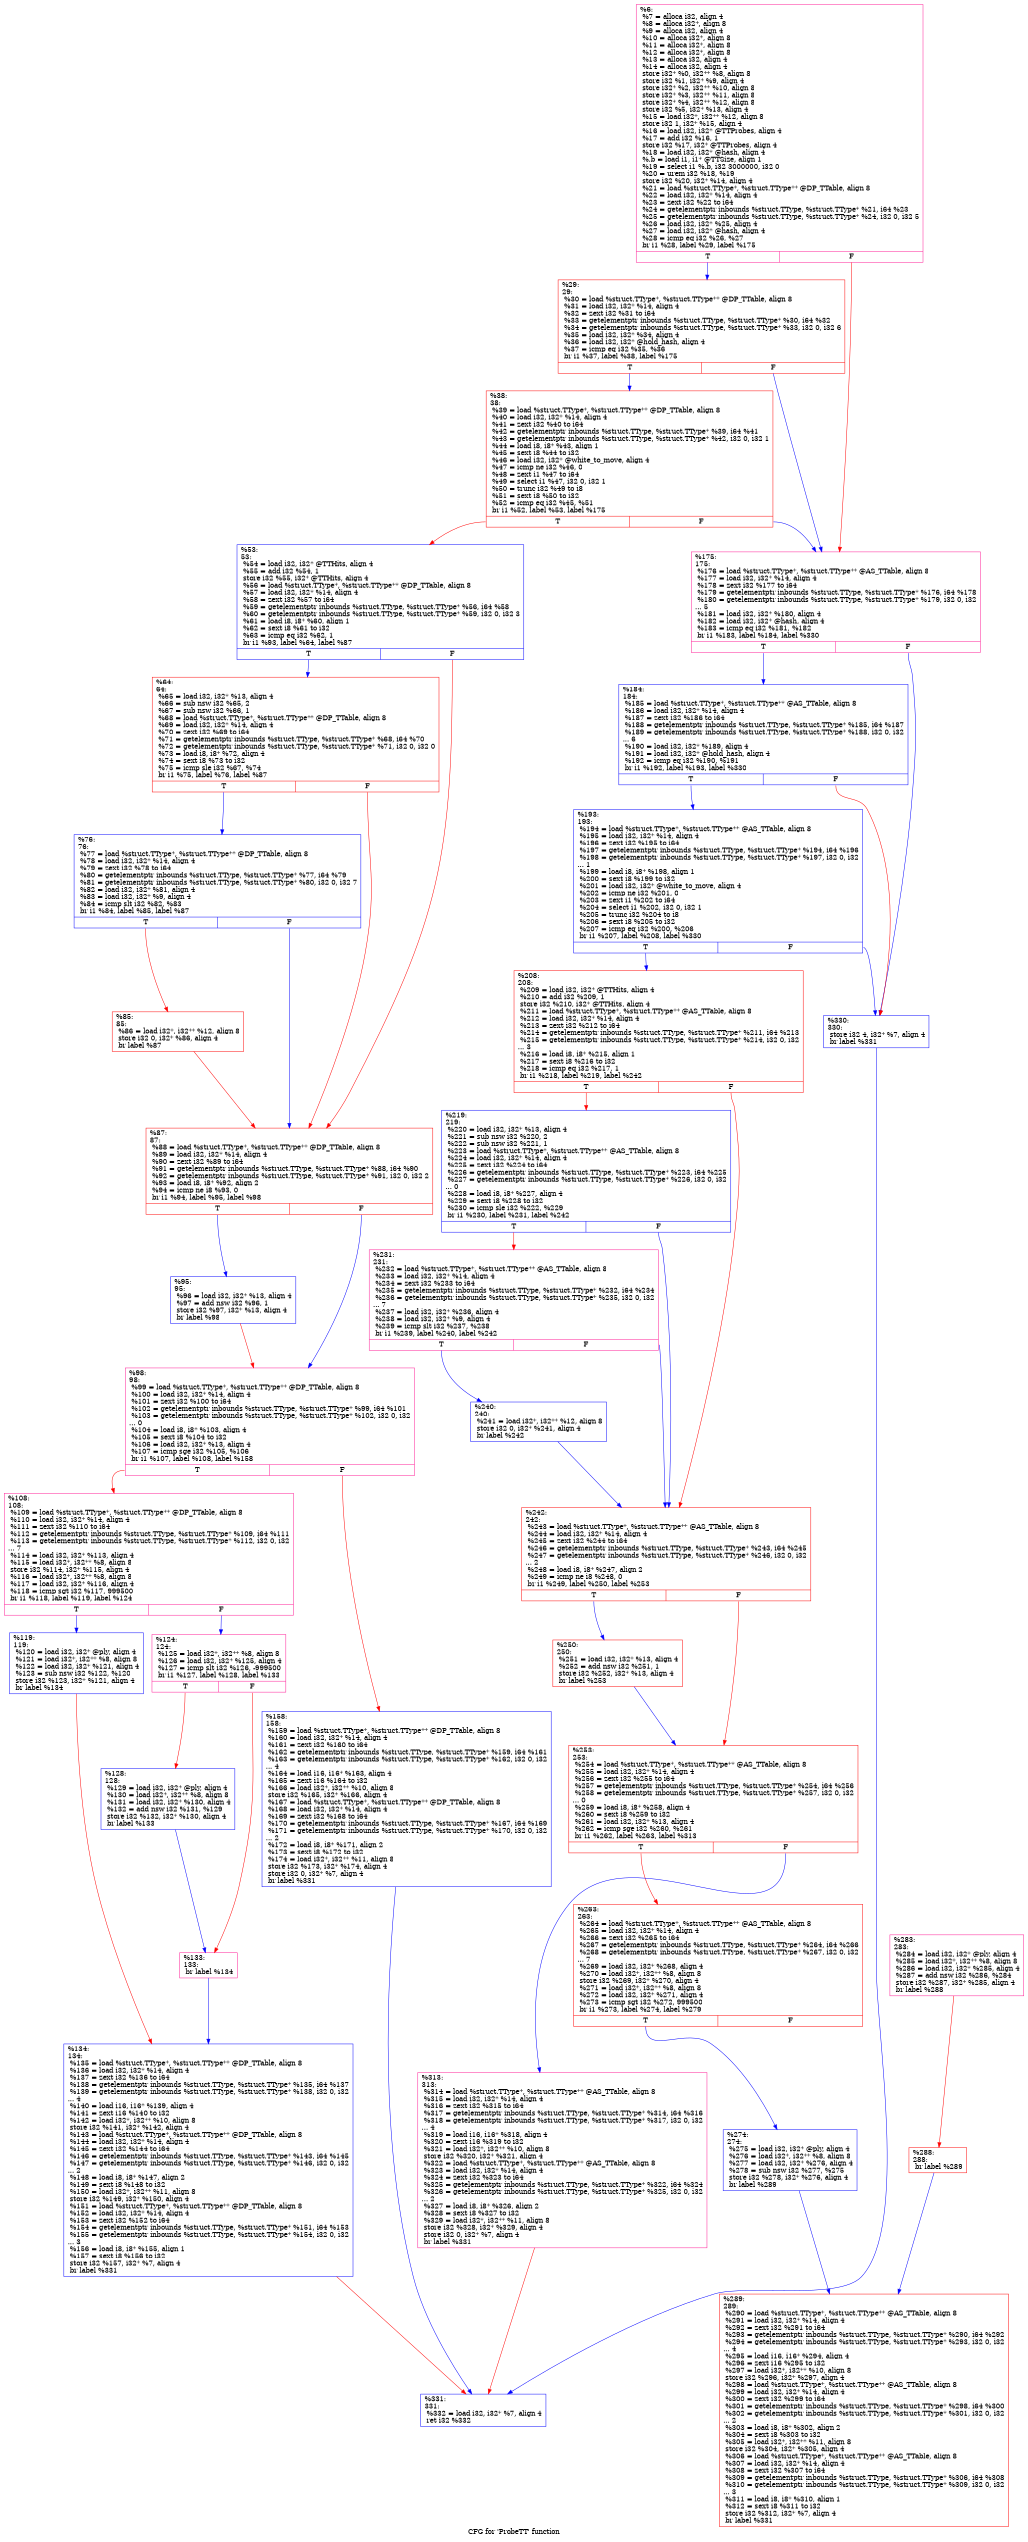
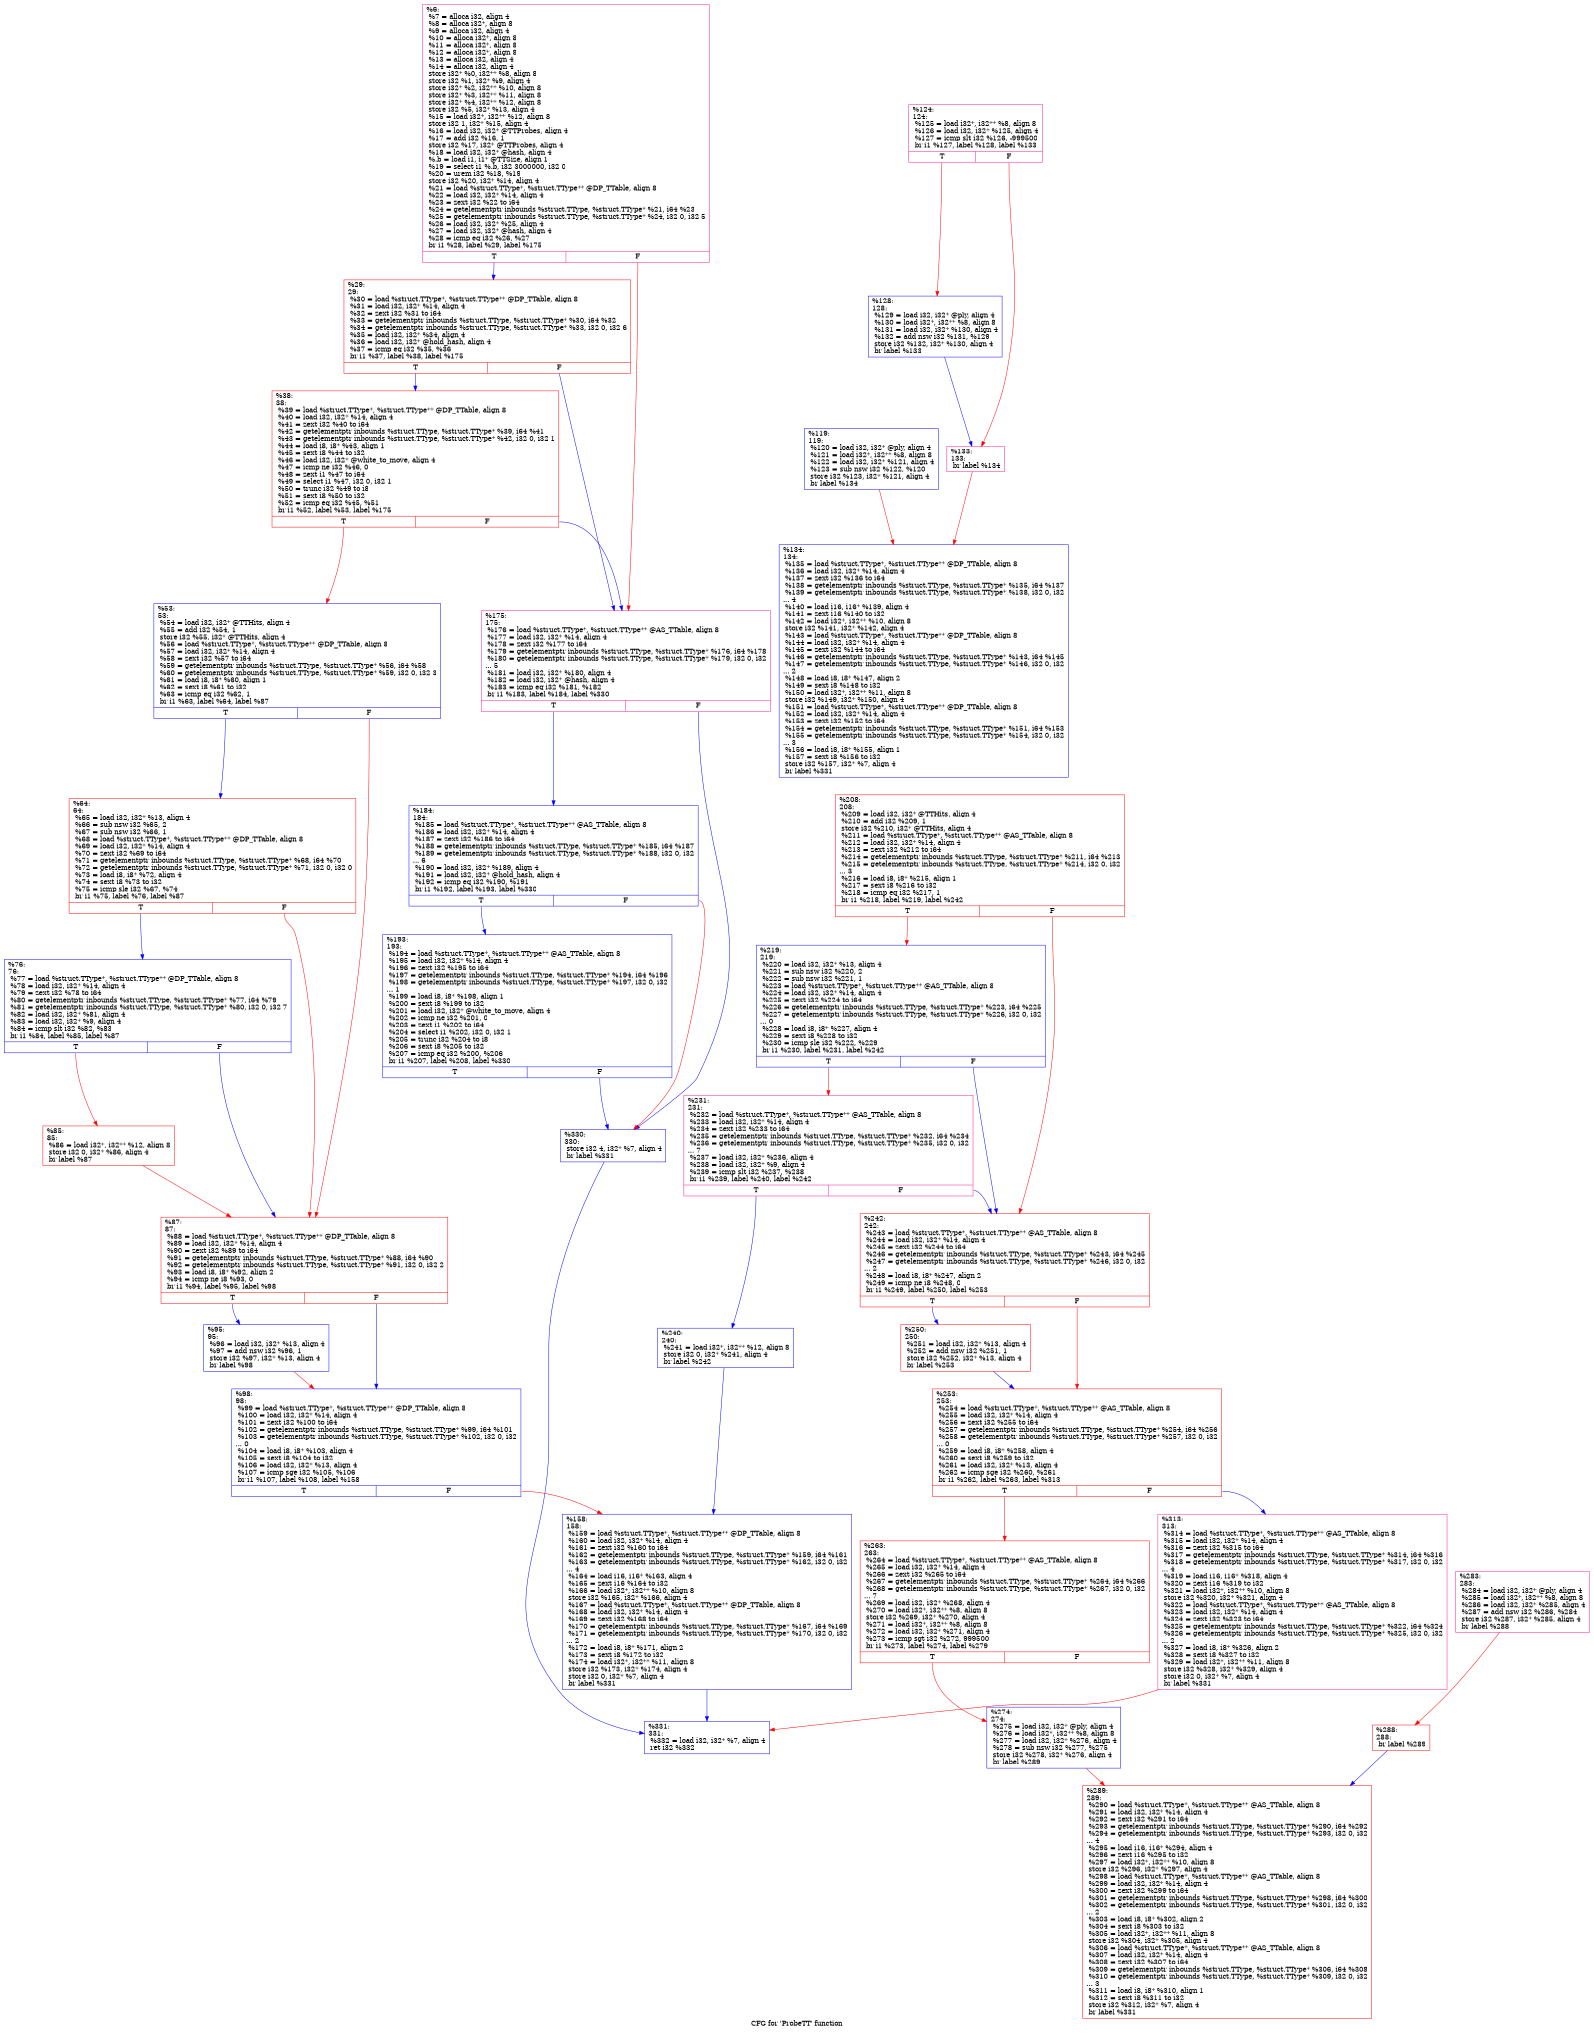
node "%53:": text "br i1 %93, label %64, label %87" -> "br i1 %63, label %64, label %87"
edge "%193:" -> "%208:": removed
node "%98:": color deeppink -> blue
edge "%240:" -> "%242:": now "%240:" -> "%158:"
node "%108:": removed
edge "%133:" -> "%134:": color blue -> red
edge "%263:" -> "%274:": color blue -> red
edge "%274:" -> "%289:": color blue -> red
edge "%134:" -> "%331:": removed
